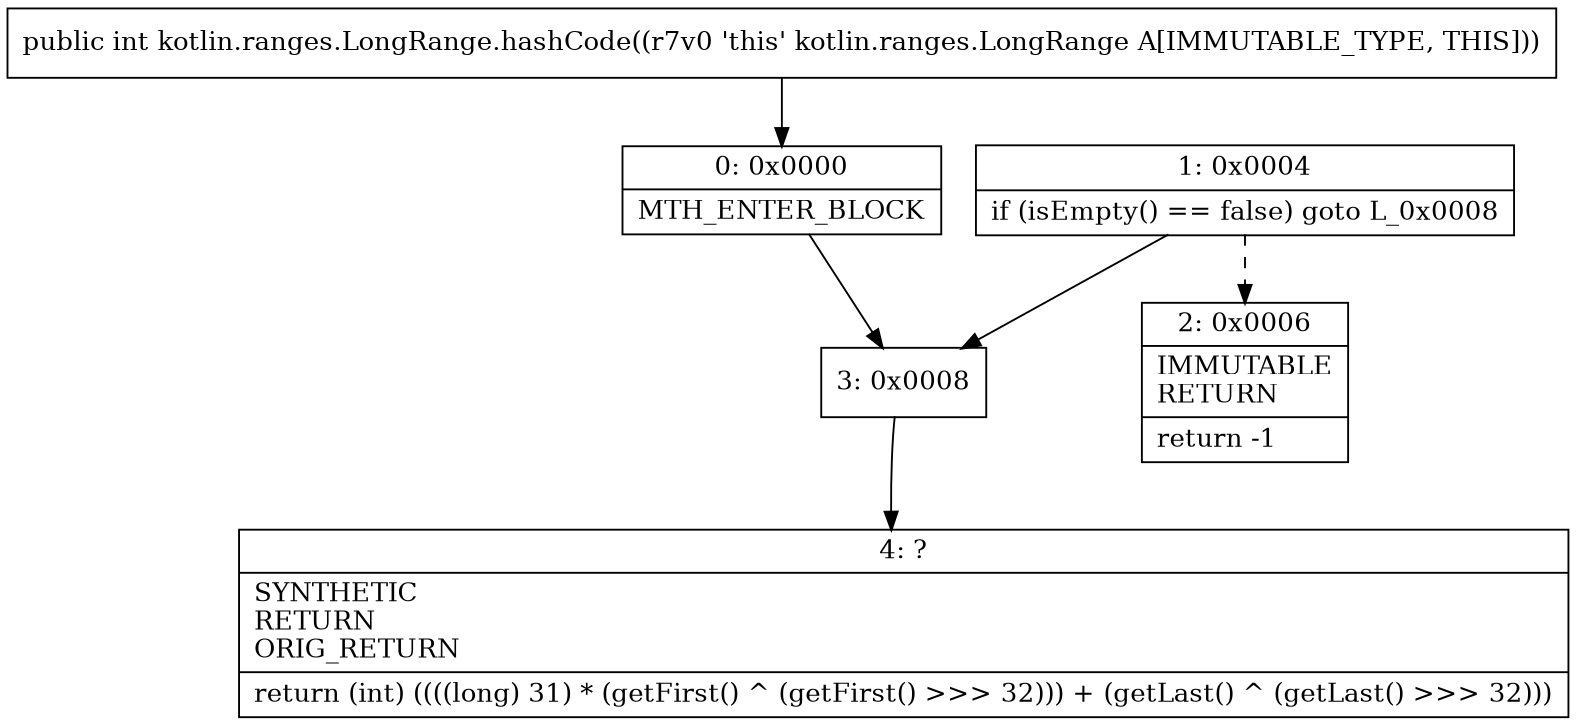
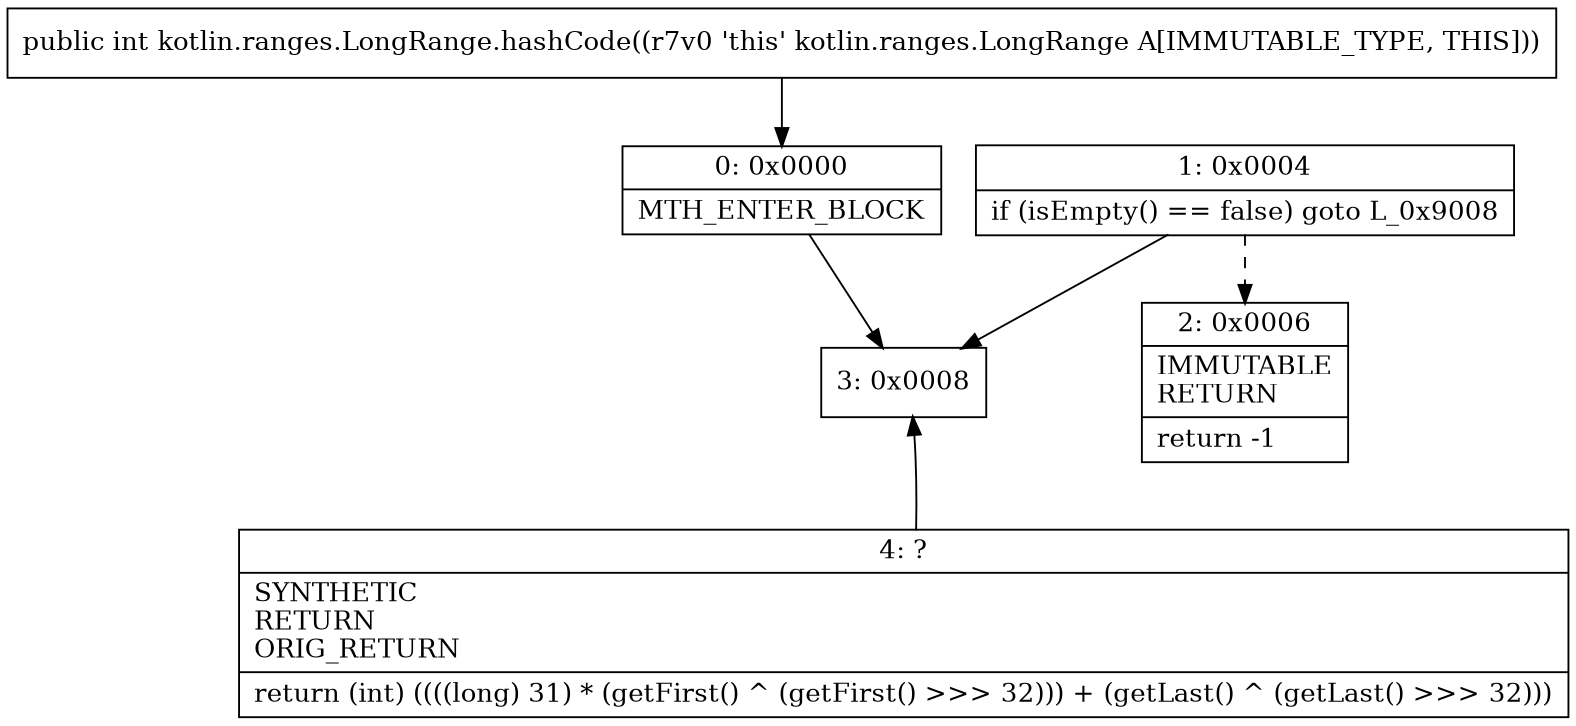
node "1: 0x0004": text "if (isEmpty() == false) goto L_0x0008" -> "if (isEmpty() == false) goto L_0x9008"
edge "3: 0x0008" -> "4: ?": reversed
